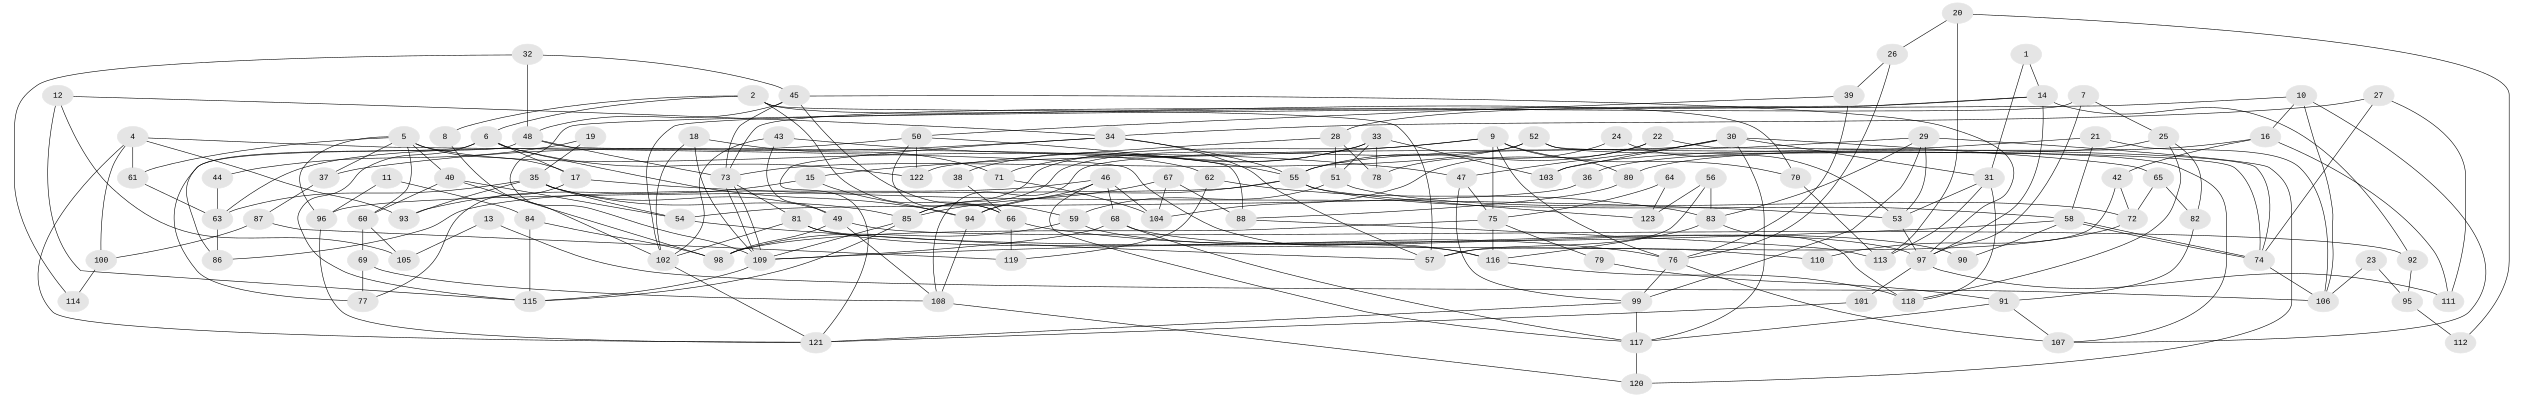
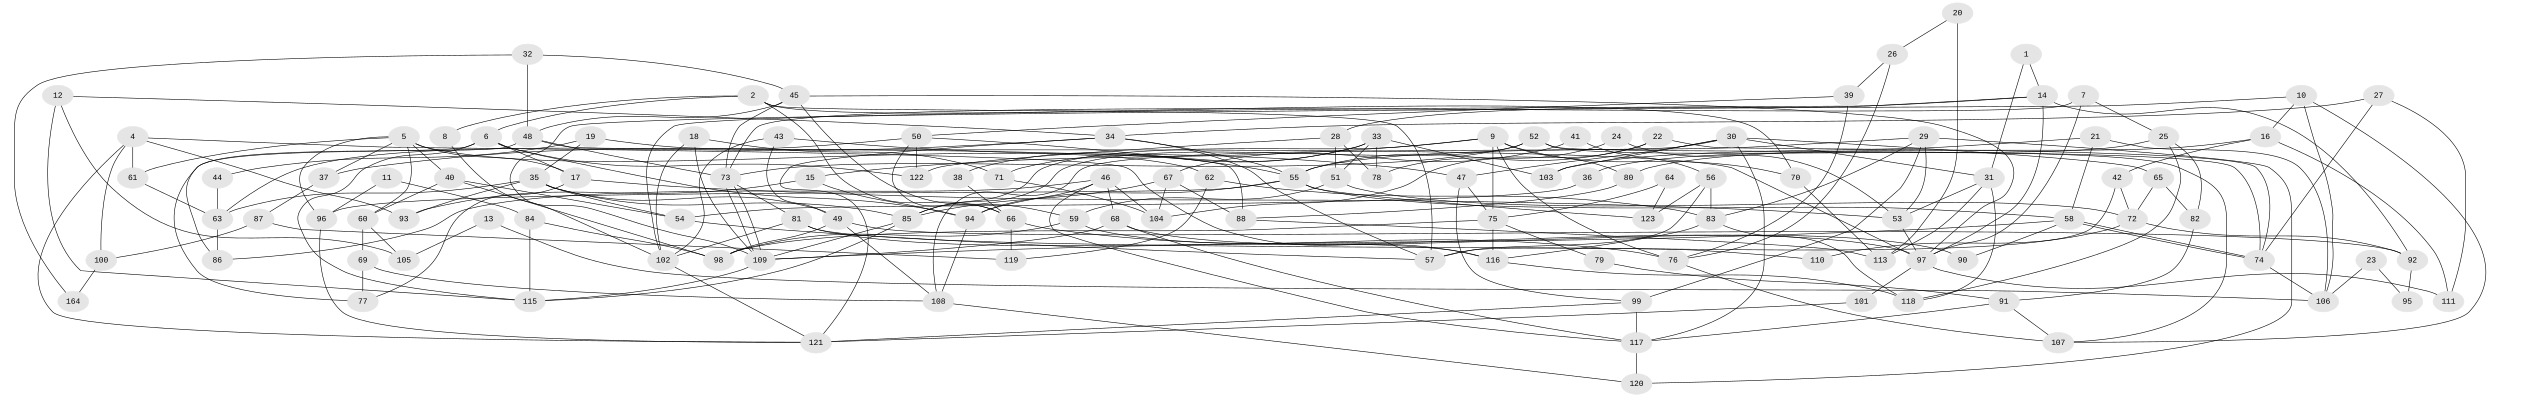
node "41": added
edge "19" -- "97": added
edge "72" -- "92": added
edge "76" -- "99": removed
node "114": label "114" -> "164"
node "112": removed
